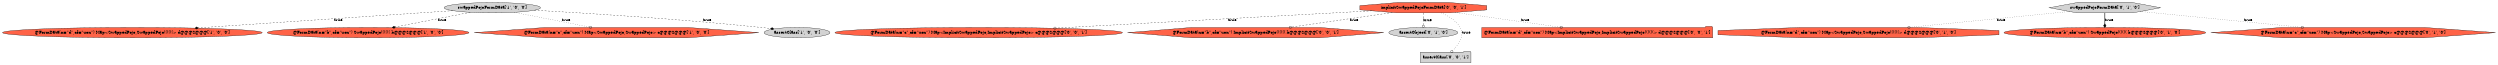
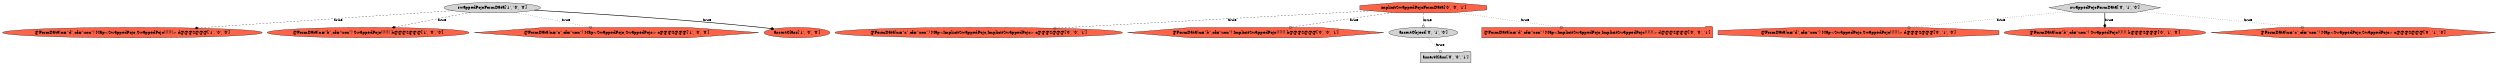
edge "swappedPojoFormData['1', '0', '0']" -> "assertClass['1', '0', '0']": style dashed -> bold
edge "implicitSwappedPojoFormData['0', '0', '1']" -> "assertClass['0', '0', '1']": now "assertObject['0', '1', '0']" -> "assertClass['0', '0', '1']"
node "assertClass['1', '0', '0']": fillcolor lightgray -> tomato
